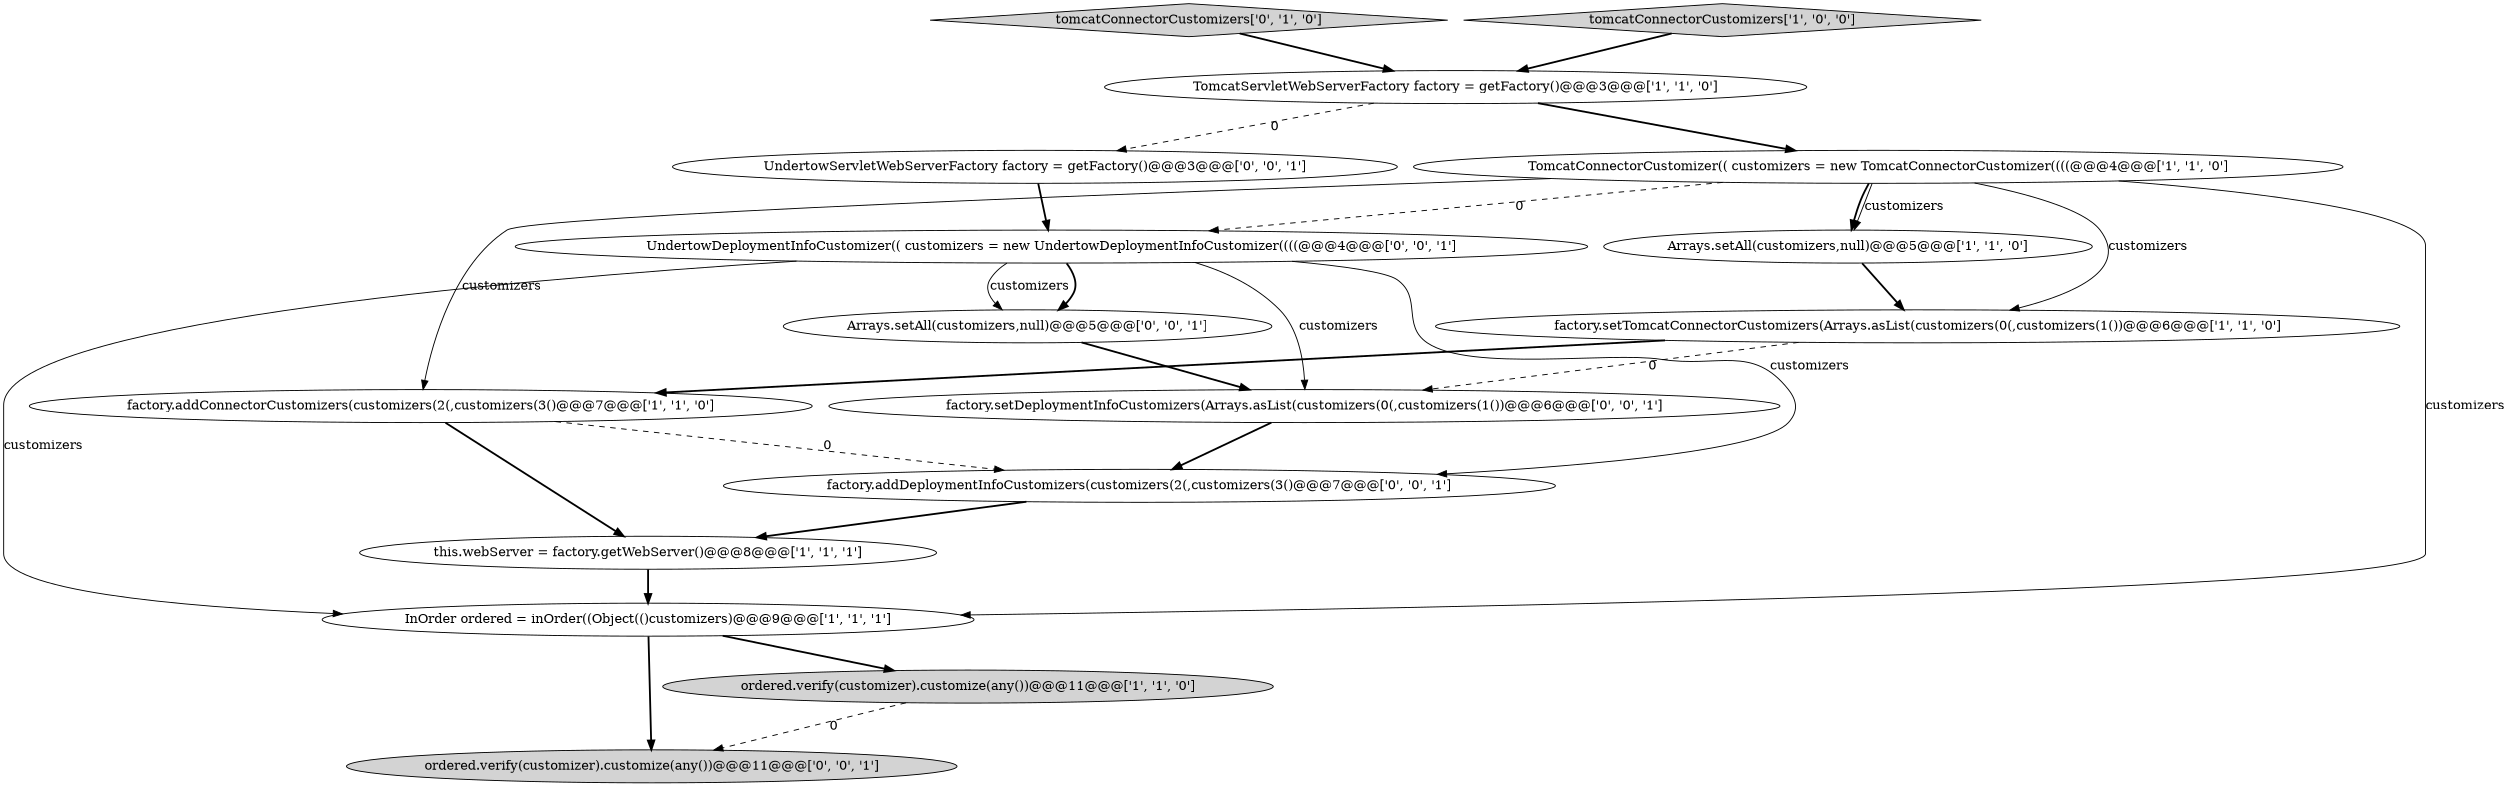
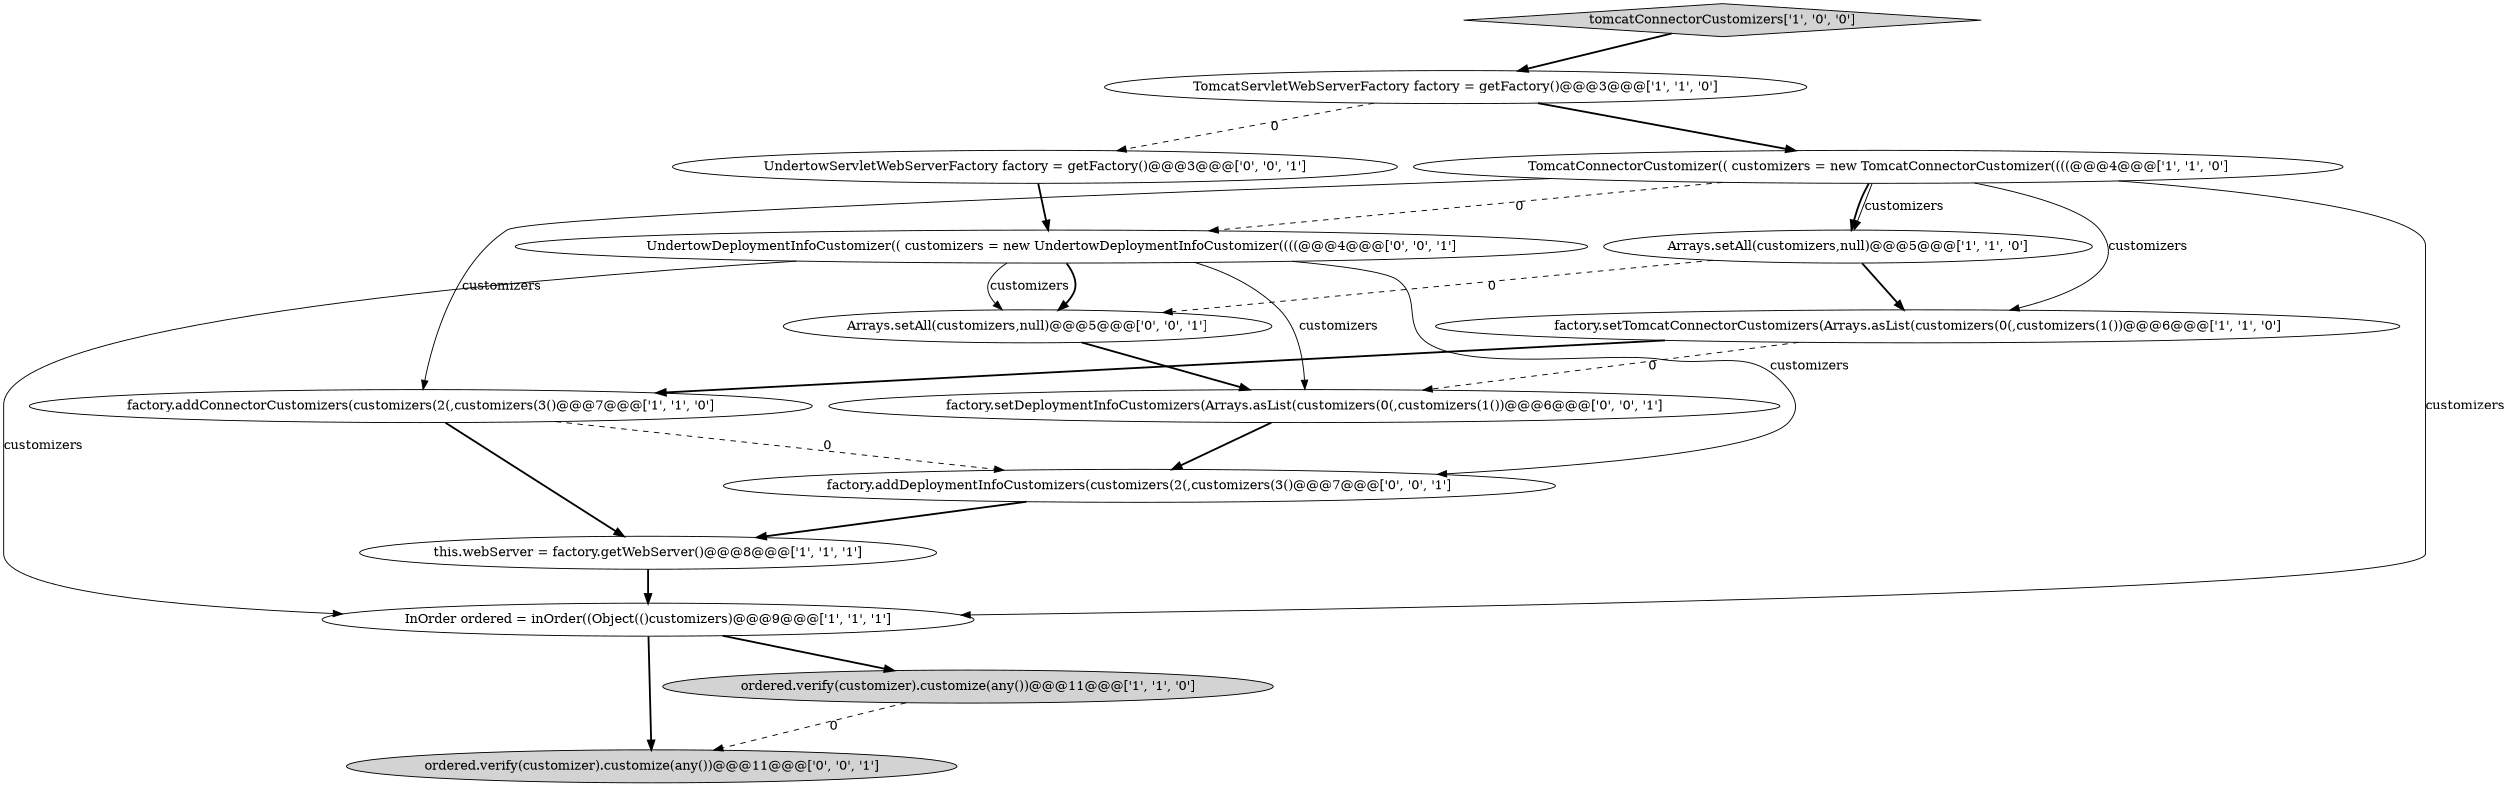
node "tomcatConnectorCustomizers['0', '1', '0']": removed
edge "Arrays.setAll(customizers,null)@@@5@@@['1', '1', '0']" -> "Arrays.setAll(customizers,null)@@@5@@@['0', '0', '1']": added, label "0"
